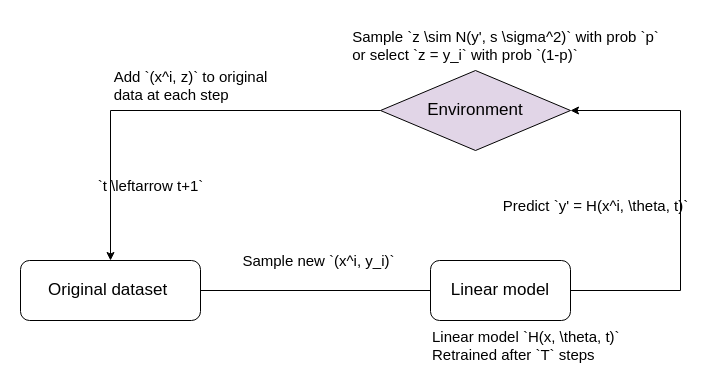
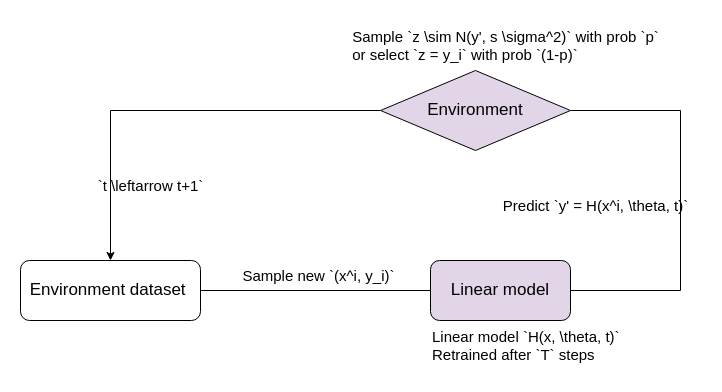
node "Add `(x^i, z)` to original data at each step": removed
edge "Linear model" -> "Environment": arrowhead classic -> none
node "Sample new `(x^i, y_i)`": moved (321, 261) -> (321, 276)
node "Original dataset": label "Original dataset" -> "Environment dataset"
node "Linear model": fillcolor #ffffff -> #e1d5e7
